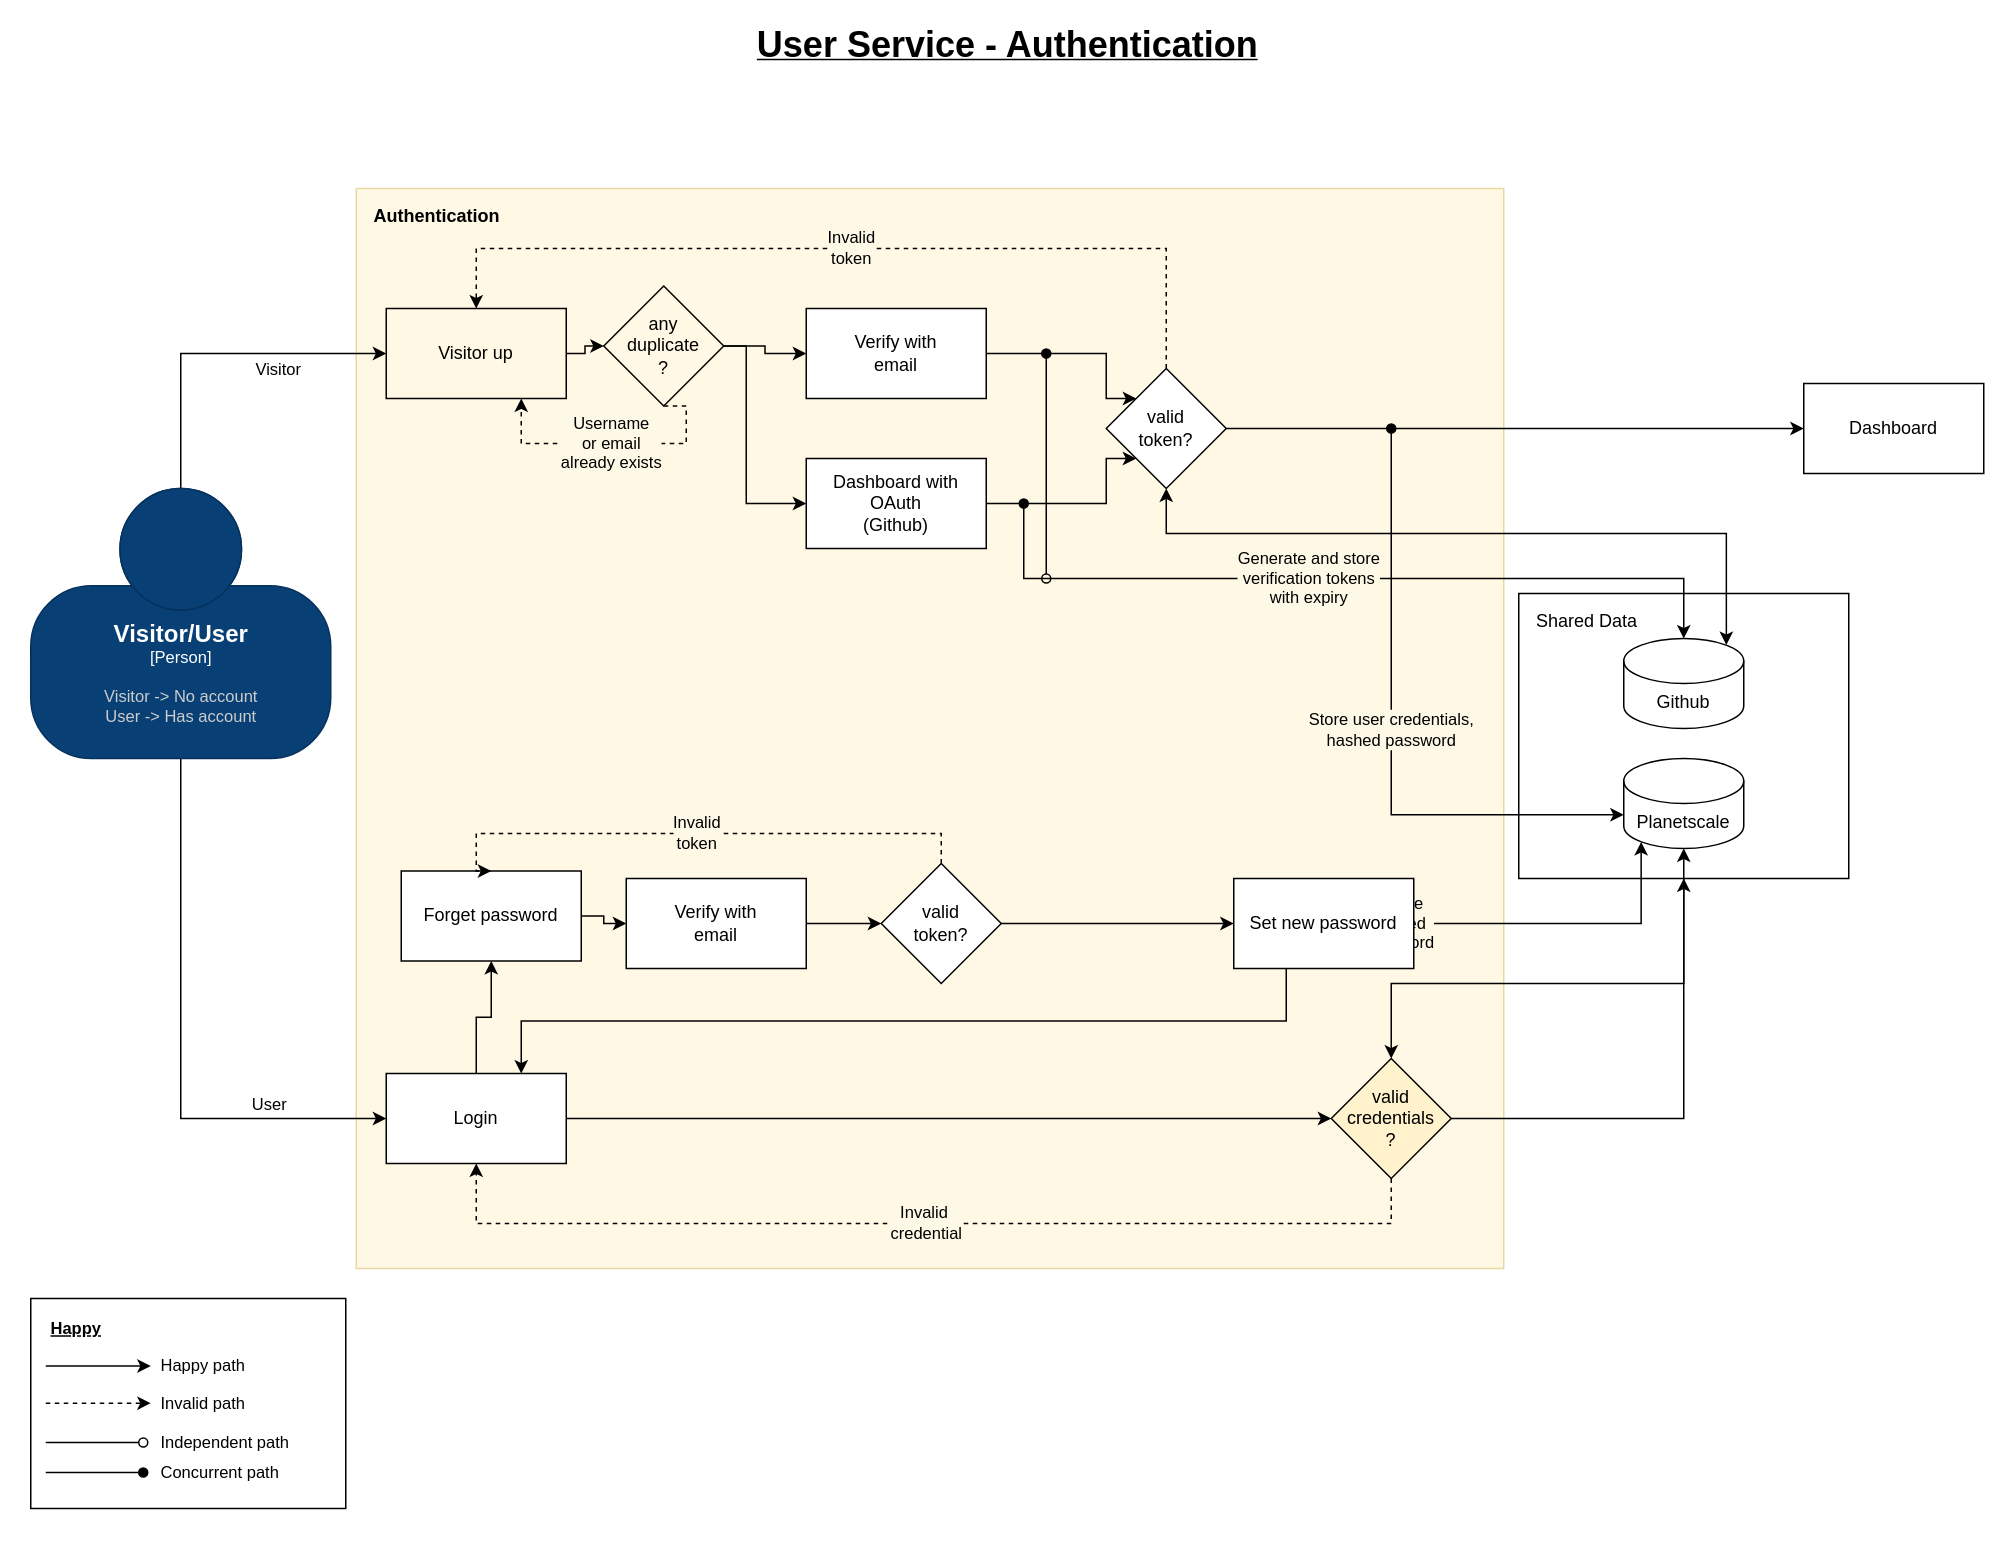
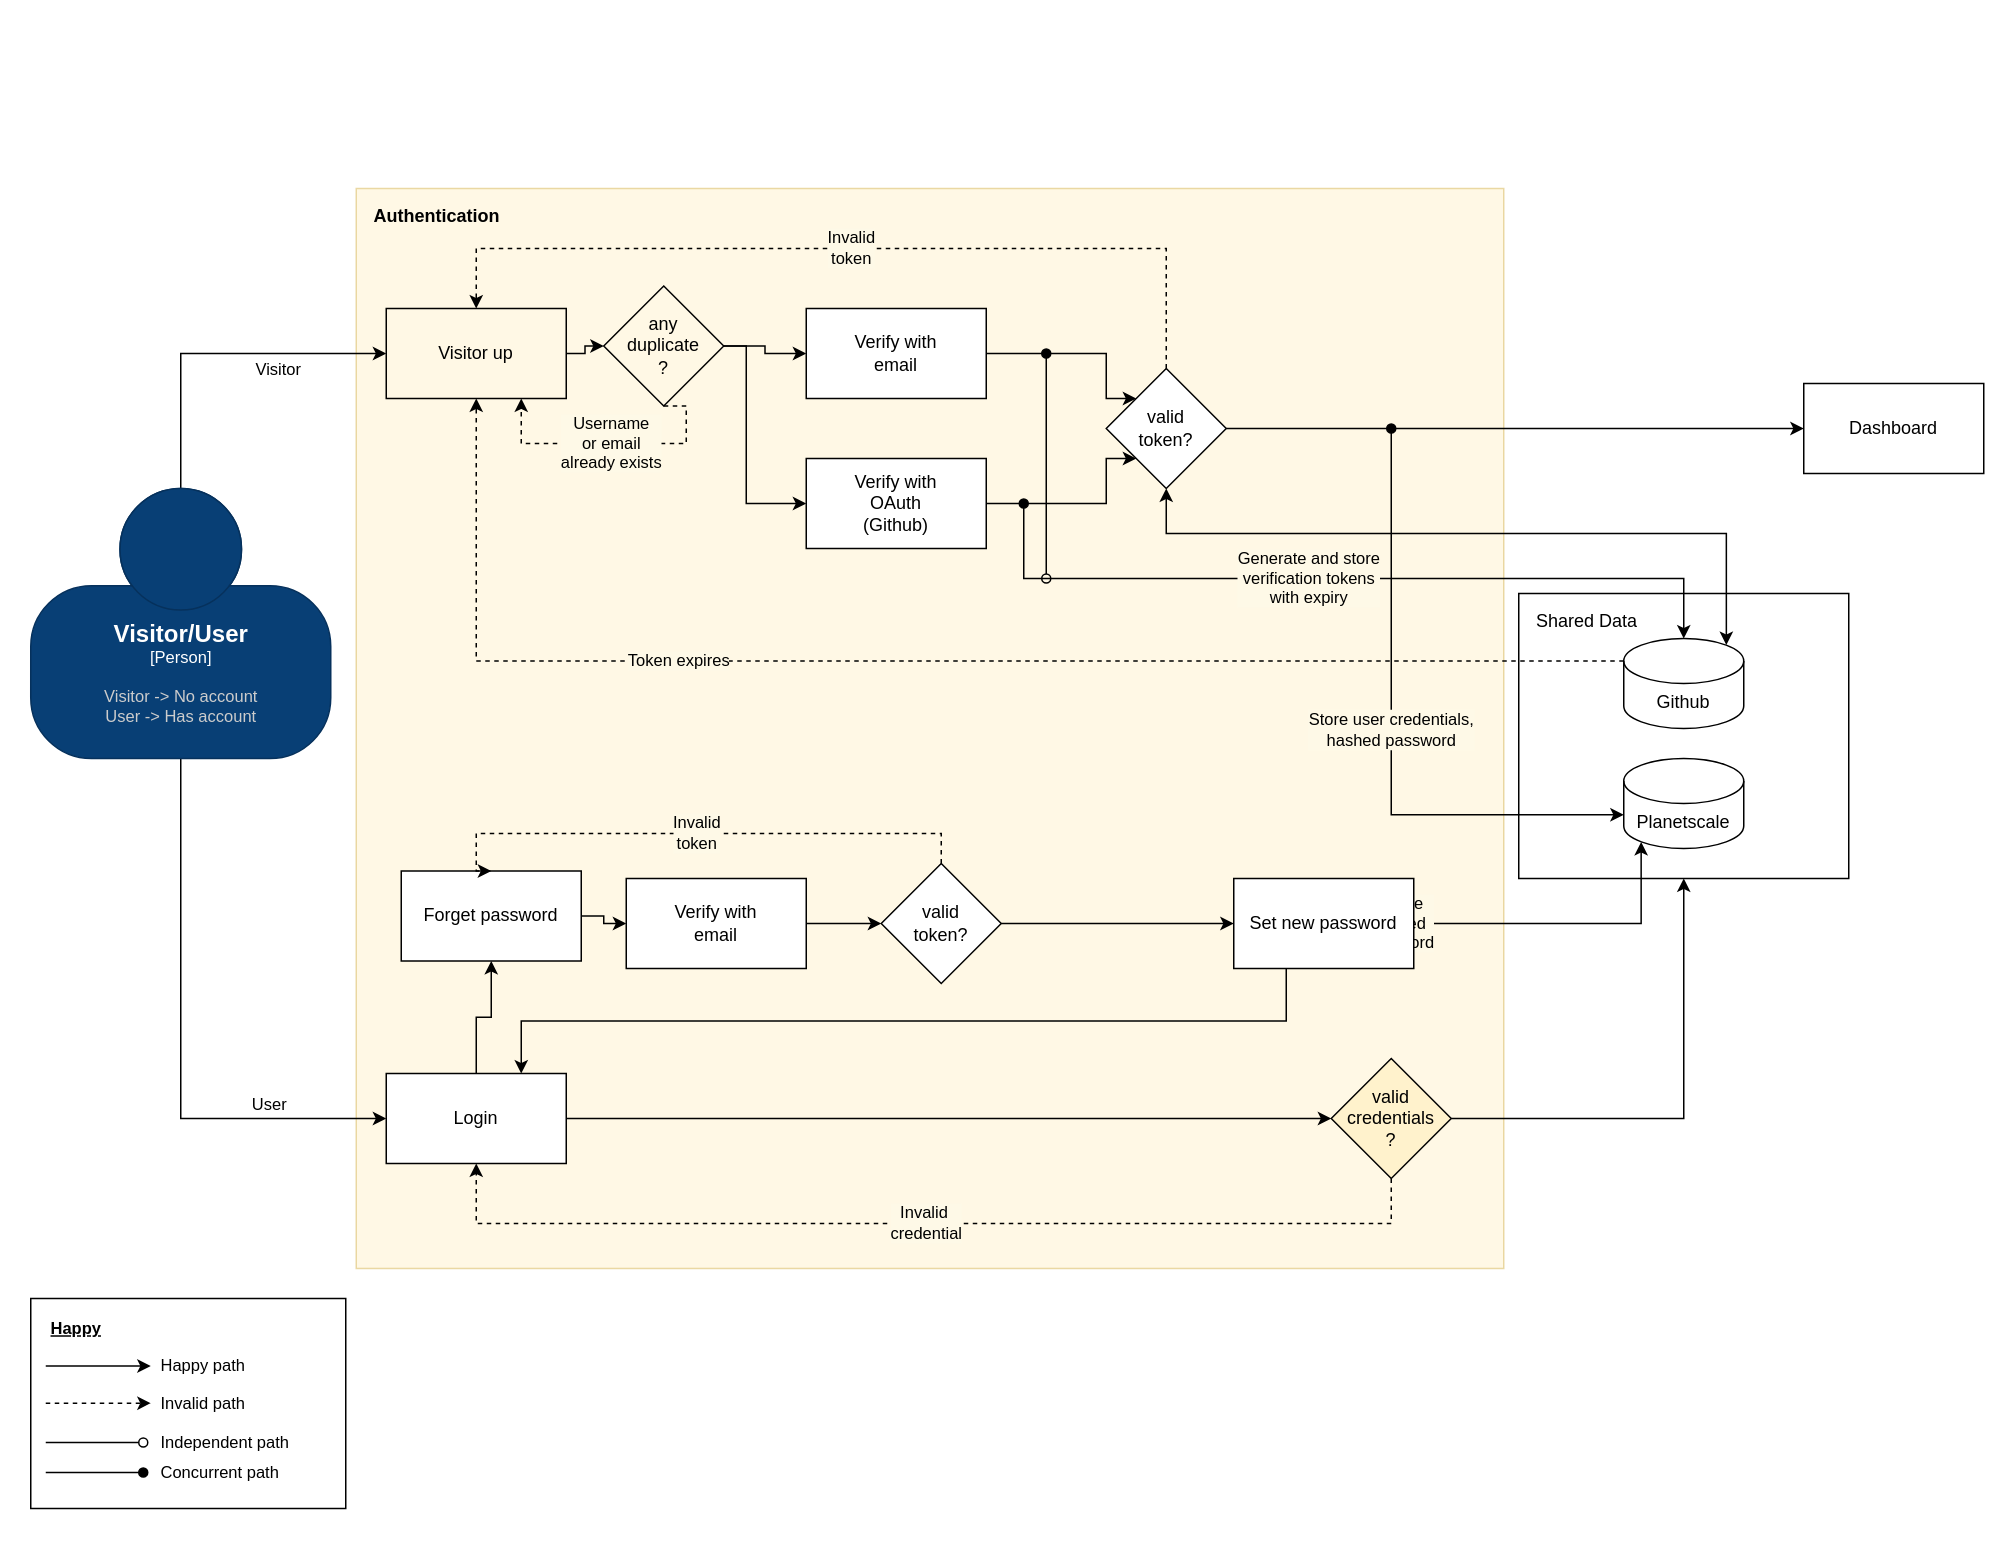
node "User Service - Authentication": removed
node "Dashboard with OAuth (Github)": label "Dashboard with OAuth (Github)" -> "Verify with OAuth (Github)"
edge "Github" -> "Visitor up": added, label "Token expires"
edge "Planetscale" -- "valid credentials ?": removed
